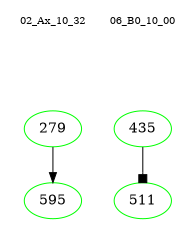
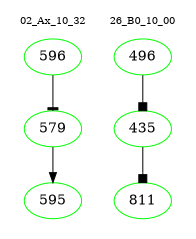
cluster "06_B0_10_00": label "06_B0_10_00" -> "26_B0_10_00"
node "596": added
node "496": added
node "279": label "279" -> "579"
node "511": label "511" -> "811"
